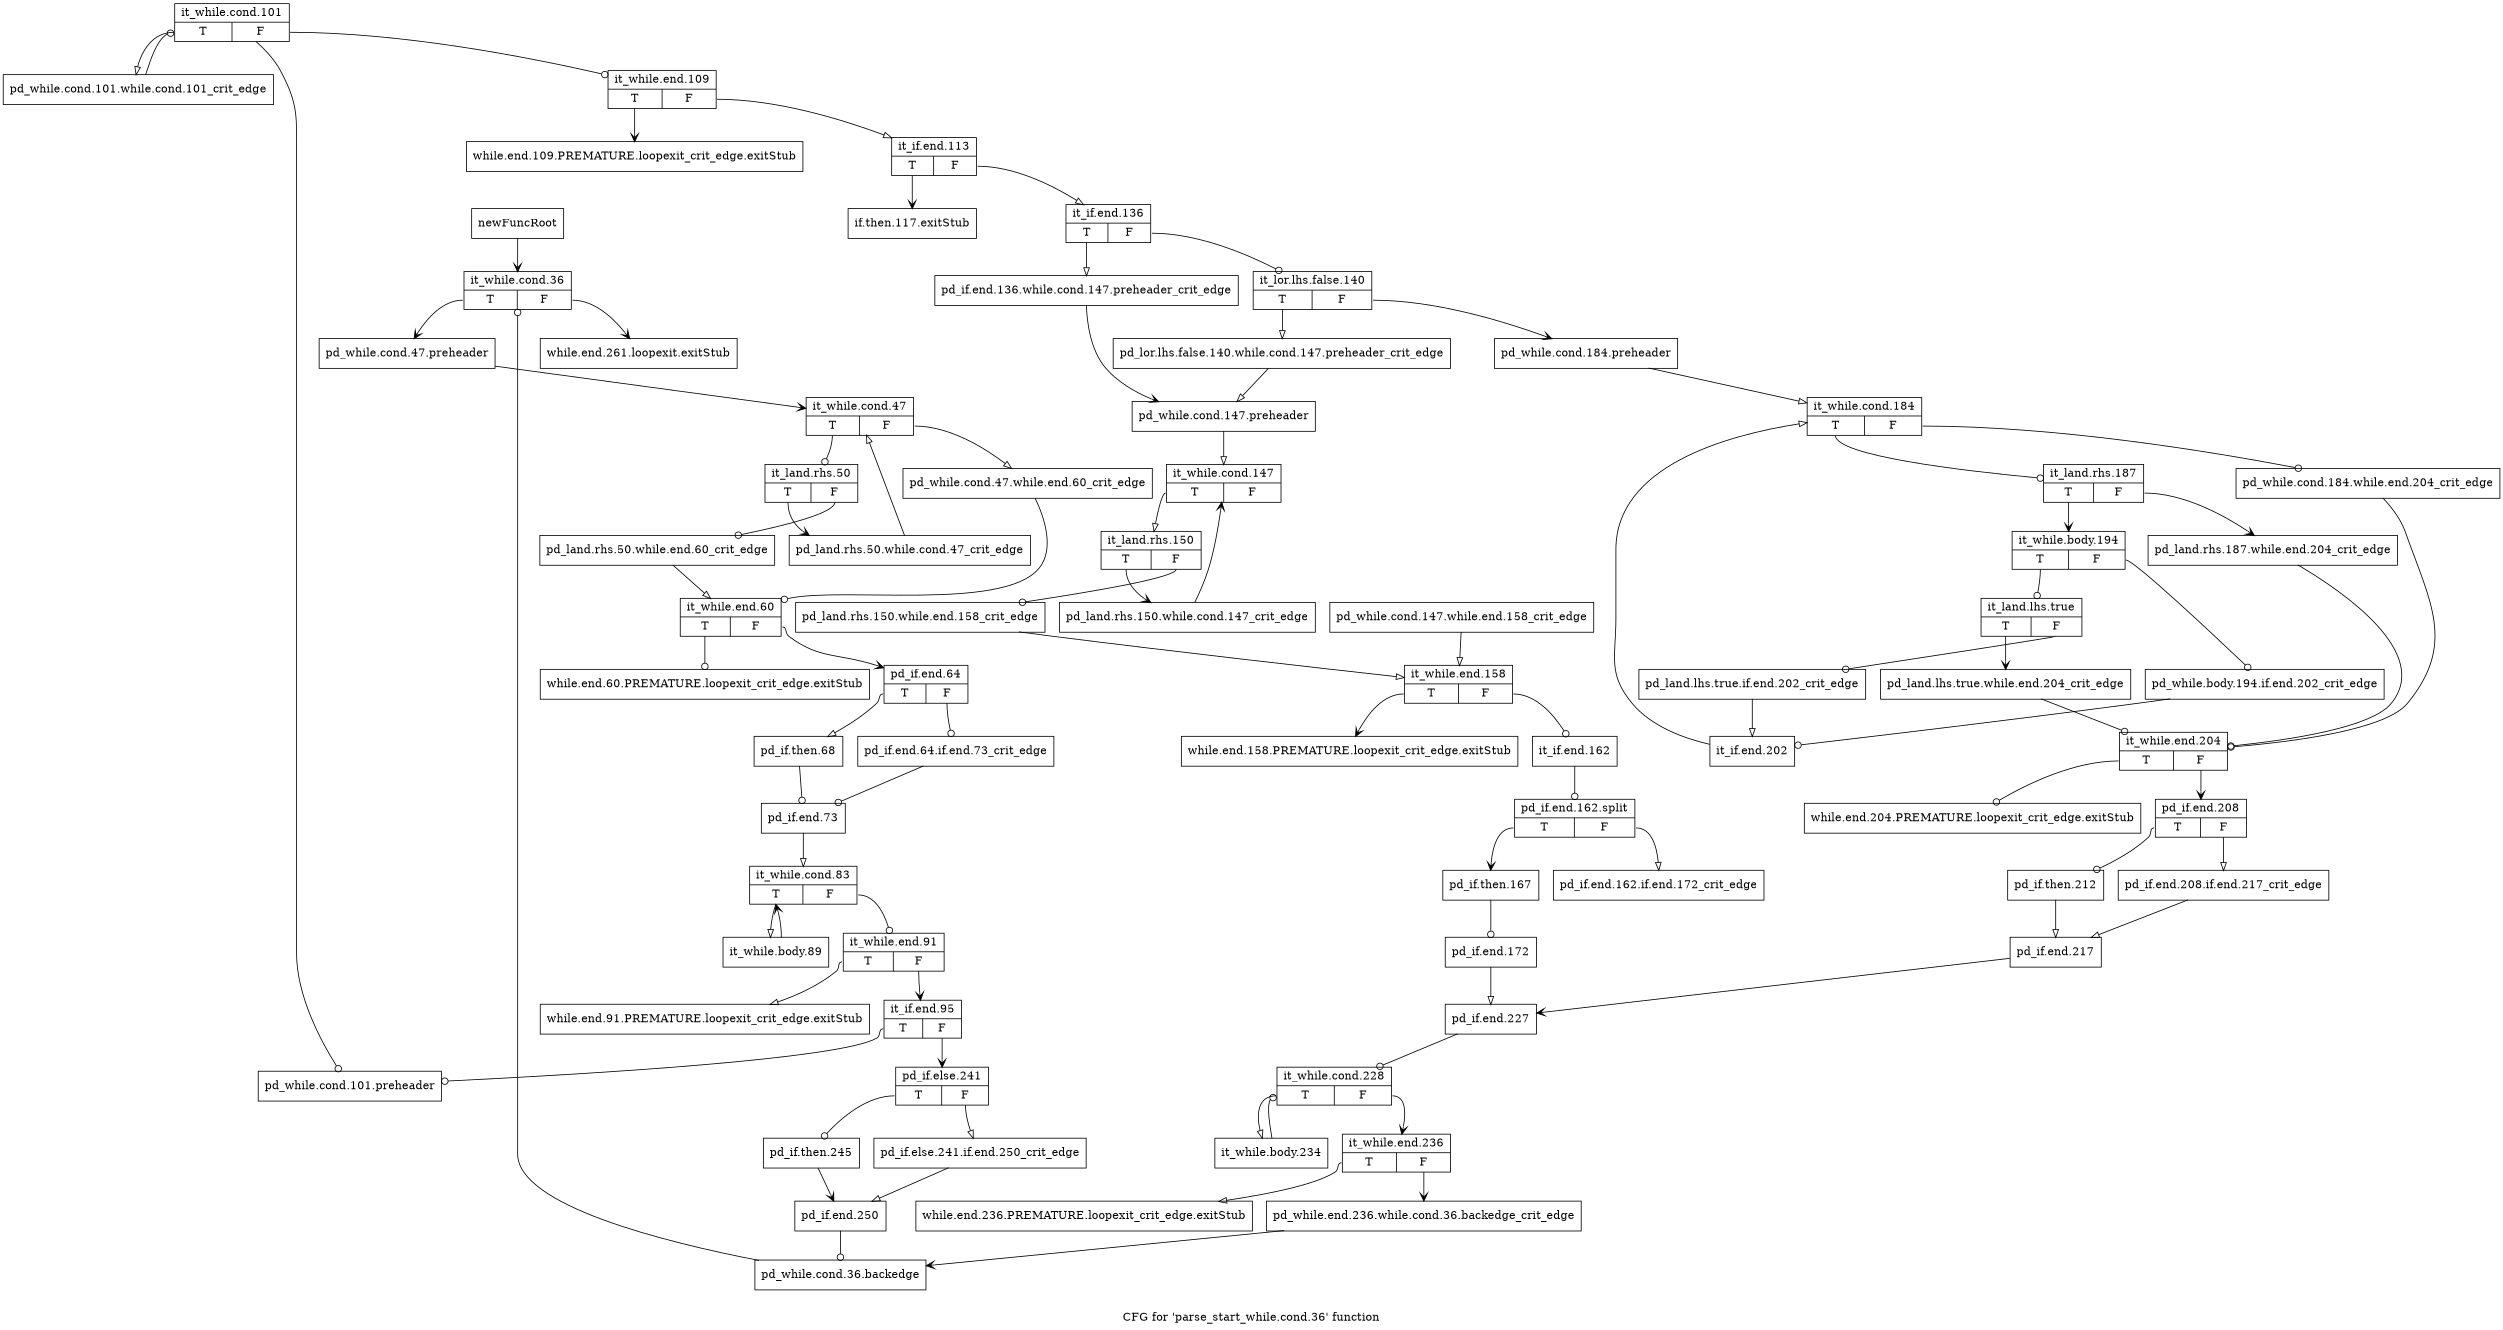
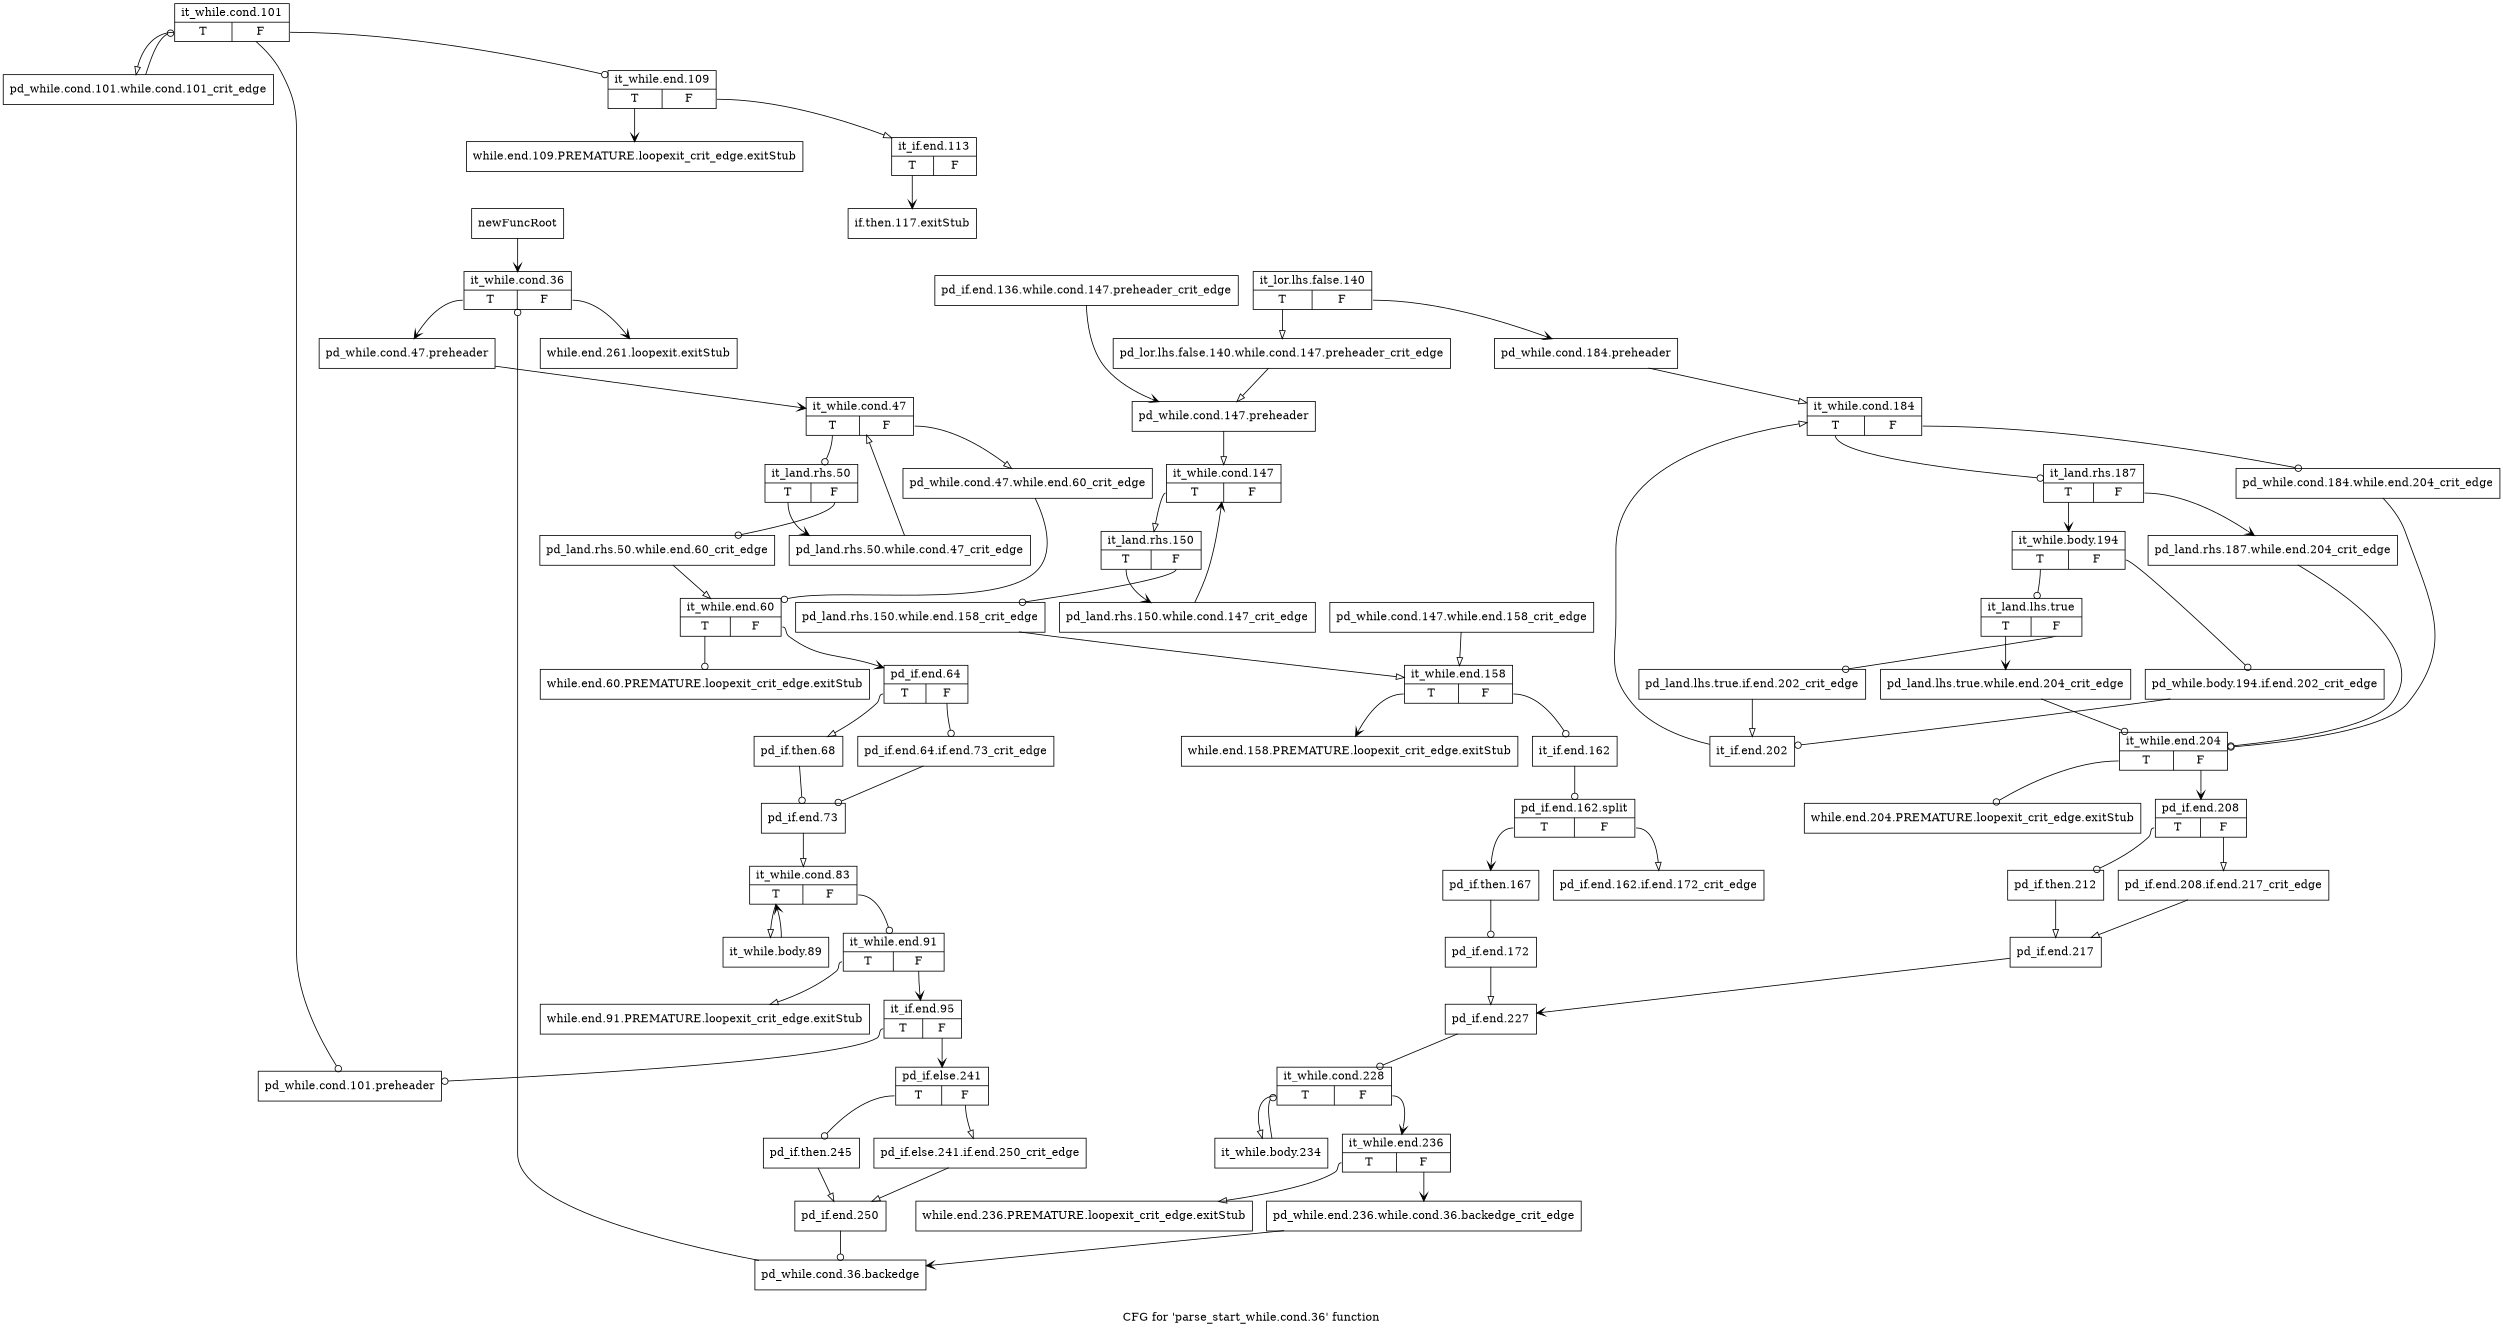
node "it_if.end.136": removed
edge "pd_if.then.245" -> "pd_if.end.250": arrowhead vee -> onormal
